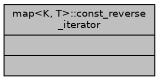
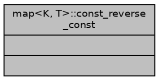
node "map<K, T>::const_reverse": text "_iterator" -> "_const"
